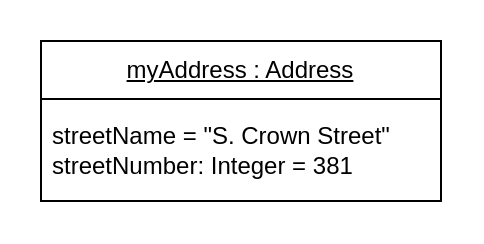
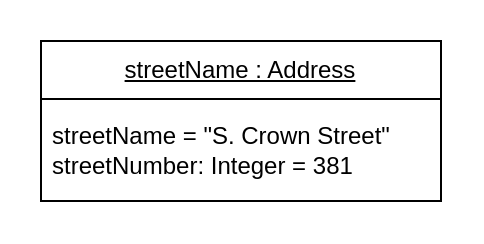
node "myAddress : Address": label "myAddress : Address" -> "streetName : Address"
